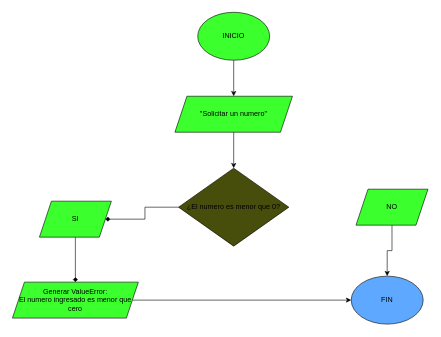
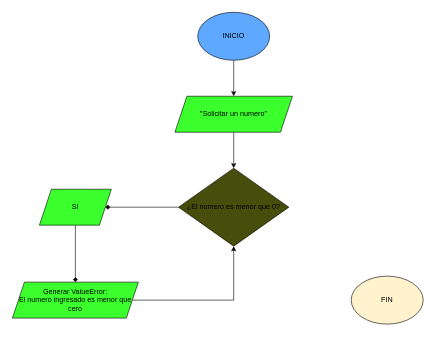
node "INICIO": fillcolor #3cff2e -> #5ea9ff
node "NO": removed
node "SI": moved (75, 219) -> (75, 207)
edge "NO" -> "FIN": removed
edge "Generar ValueError: El numero ingresado es menor que cero" -> "FIN": now "Generar ValueError: El numero ingresado es menor que cero" -> "¿El numero es menor que 0?"
node "FIN": fillcolor #5ea9ff -> #fff2cc
